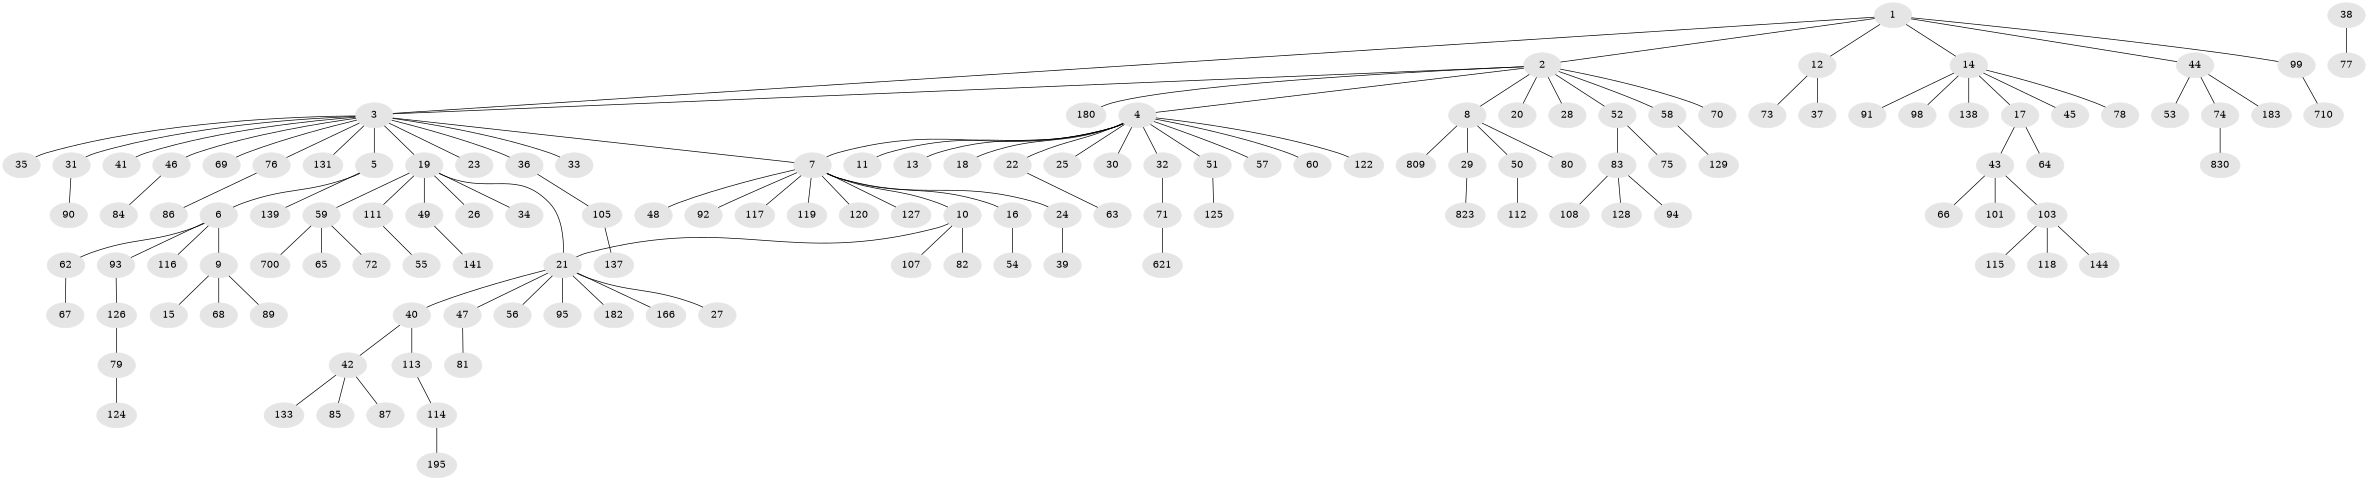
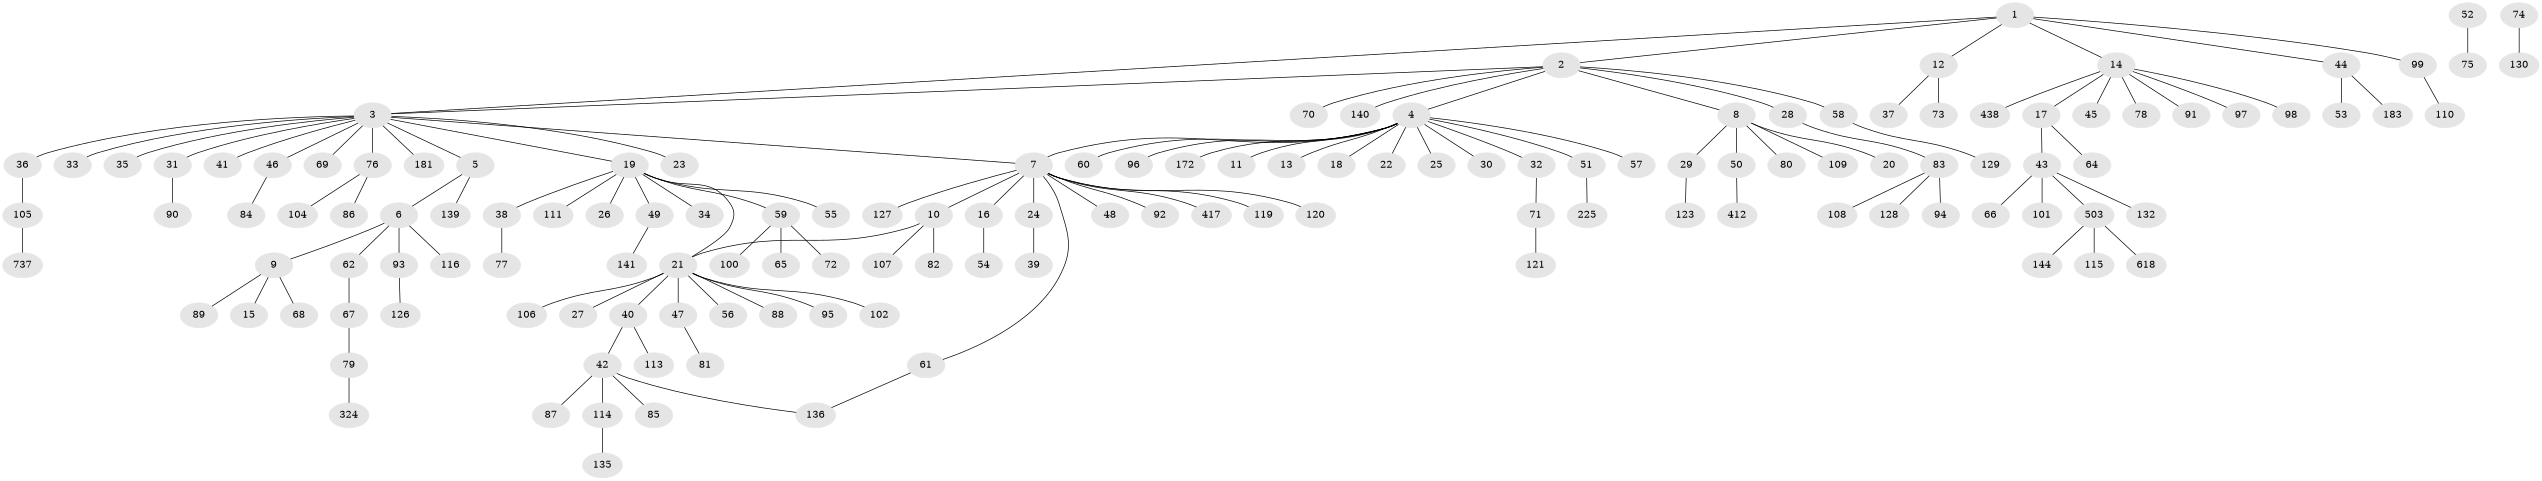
edge "2" -- "20": now "8" -- "20"
edge "2" -- "52": removed
edge "44" -- "74": removed
node "180": label "180" -> "140"
node "138": label "138" -> "438"
node "97": added
node "710": label "710" -> "110"
edge "52" -- "83": now "28" -- "83"
node "131": label "131" -> "181"
node "96": added
node "122": label "122" -> "172"
node "809": label "809" -> "109"
node "830": label "830" -> "130"
edge "19" -- "38": added
node "104": added
node "117": label "117" -> "417"
node "63": removed
node "125": label "125" -> "225"
node "823": label "823" -> "123"
node "112": label "112" -> "412"
node "103": label "103" -> "503"
node "132": added
edge "111" -- "55": now "19" -- "55"
node "700": label "700" -> "100"
node "137": label "137" -> "737"
node "621": label "621" -> "121"
node "118": label "118" -> "618"
node "182": label "182" -> "102"
node "166": label "166" -> "106"
node "88": added
edge "126" -- "79": now "67" -- "79"
node "61": added
edge "113" -- "114": now "42" -- "114"
node "124": label "124" -> "324"
node "133": label "133" -> "136"
node "195": label "195" -> "135"
